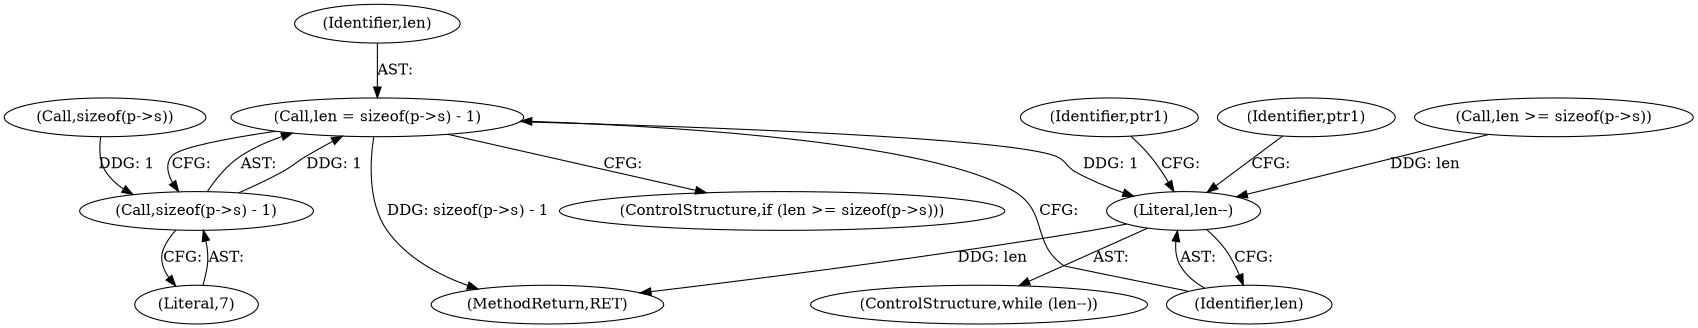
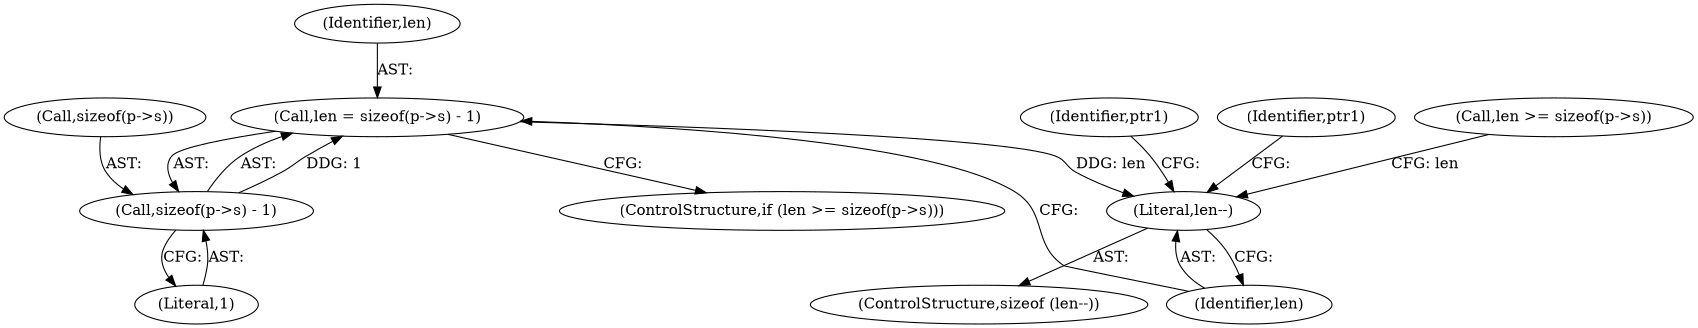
edge "(Call,sizeof(p->s))" -> "(Call,sizeof(p->s) - 1)": label "DDG: 1" -> "AST: "
edge "(Call,len = sizeof(p->s) - 1)" -> "(Call,sizeof(p->s) - 1)": label "CFG: " -> "AST: "
edge "(Call,len = sizeof(p->s) - 1)" -> "(Literal,len--)": label "DDG: 1" -> "DDG: len"
edge "(Call,len >= sizeof(p->s))" -> "(Literal,len--)": label "DDG: len" -> "CFG: len"
node "(Literal,7)": label "(Literal,7)" -> "(Literal,1)"
node "(MethodReturn,RET)": removed
node "(ControlStructure,while (len--))": label "(ControlStructure,while (len--))" -> "(ControlStructure,sizeof (len--))"
